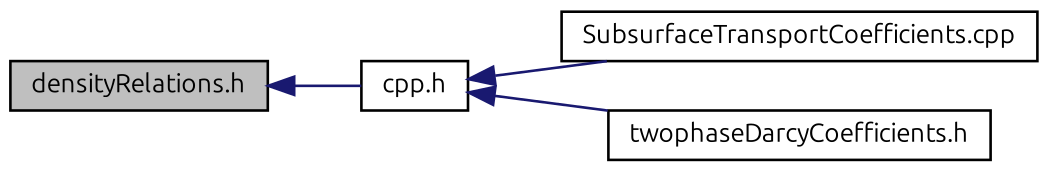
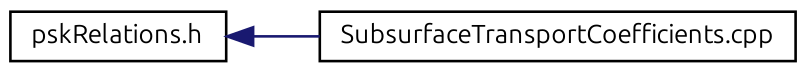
node "densityRelations.h": removed
node "cpp.h": label "cpp.h" -> "pskRelations.h"
node "twophaseDarcyCoefficients.h": removed
